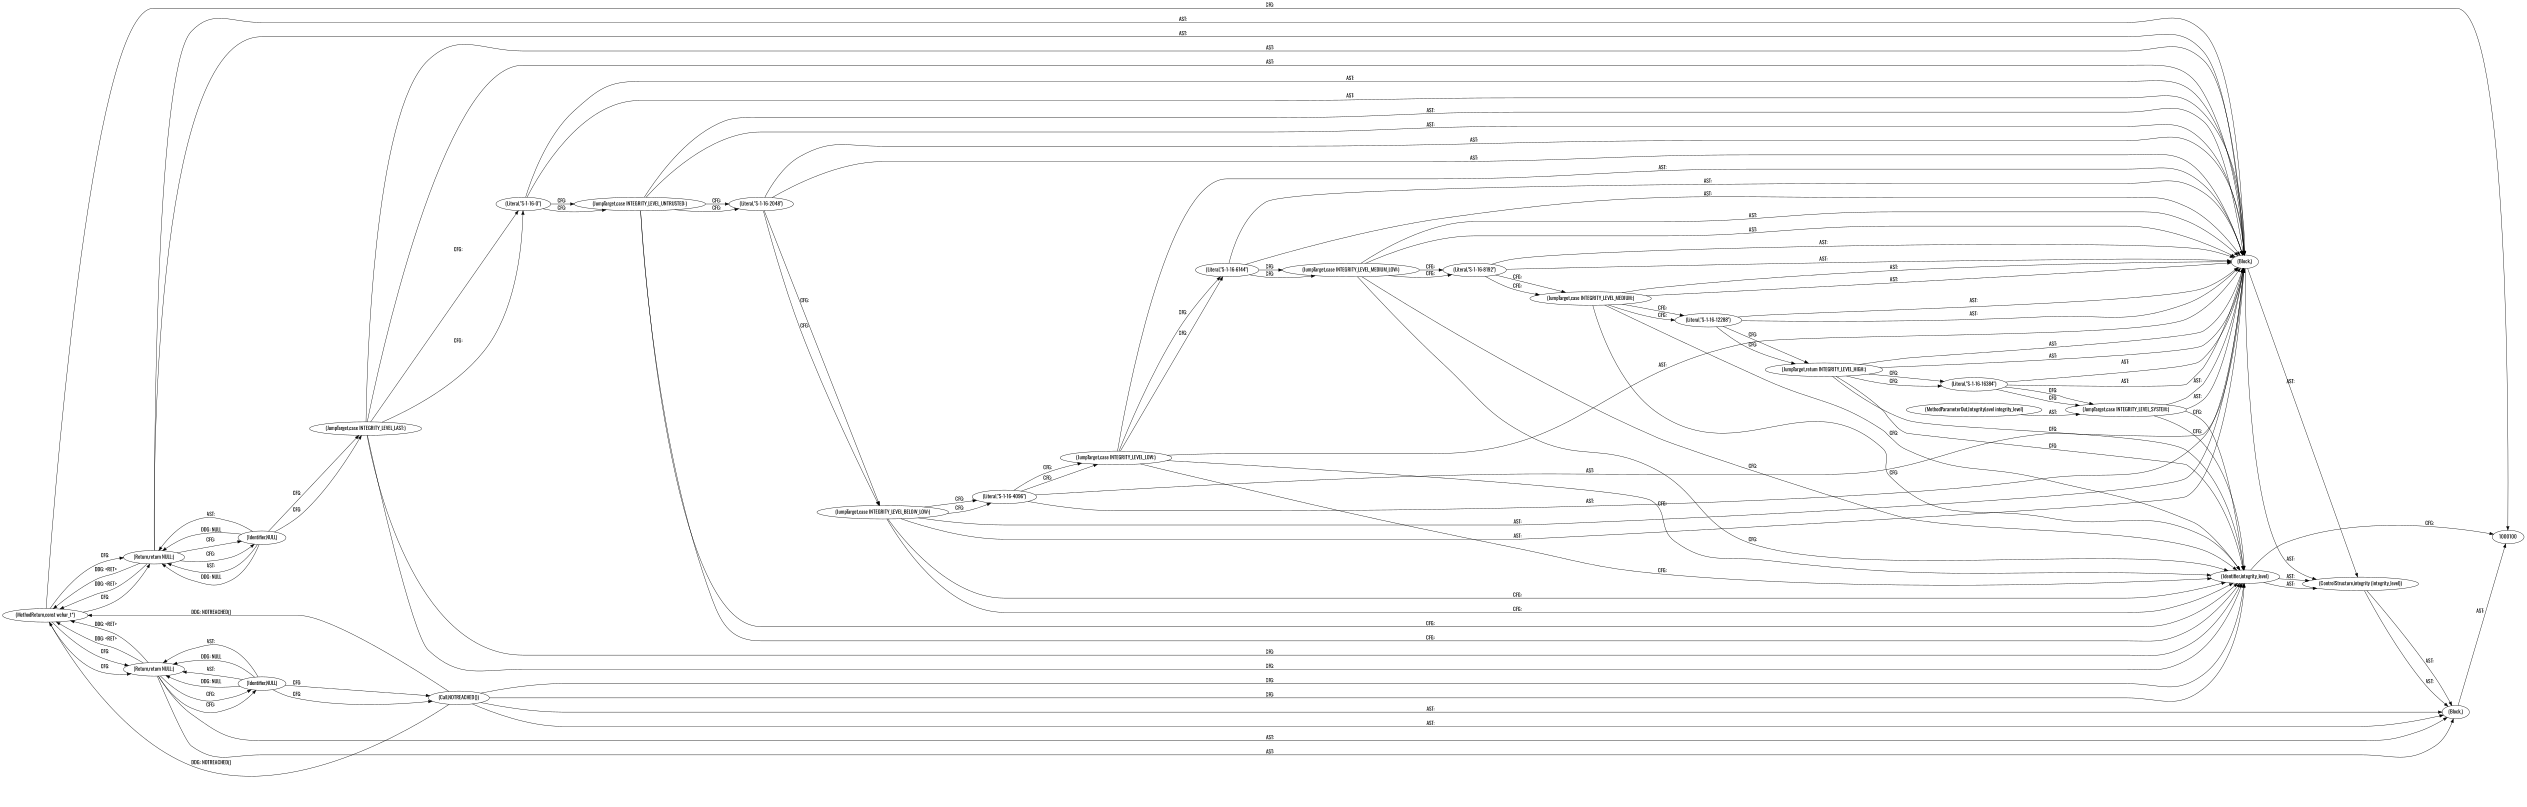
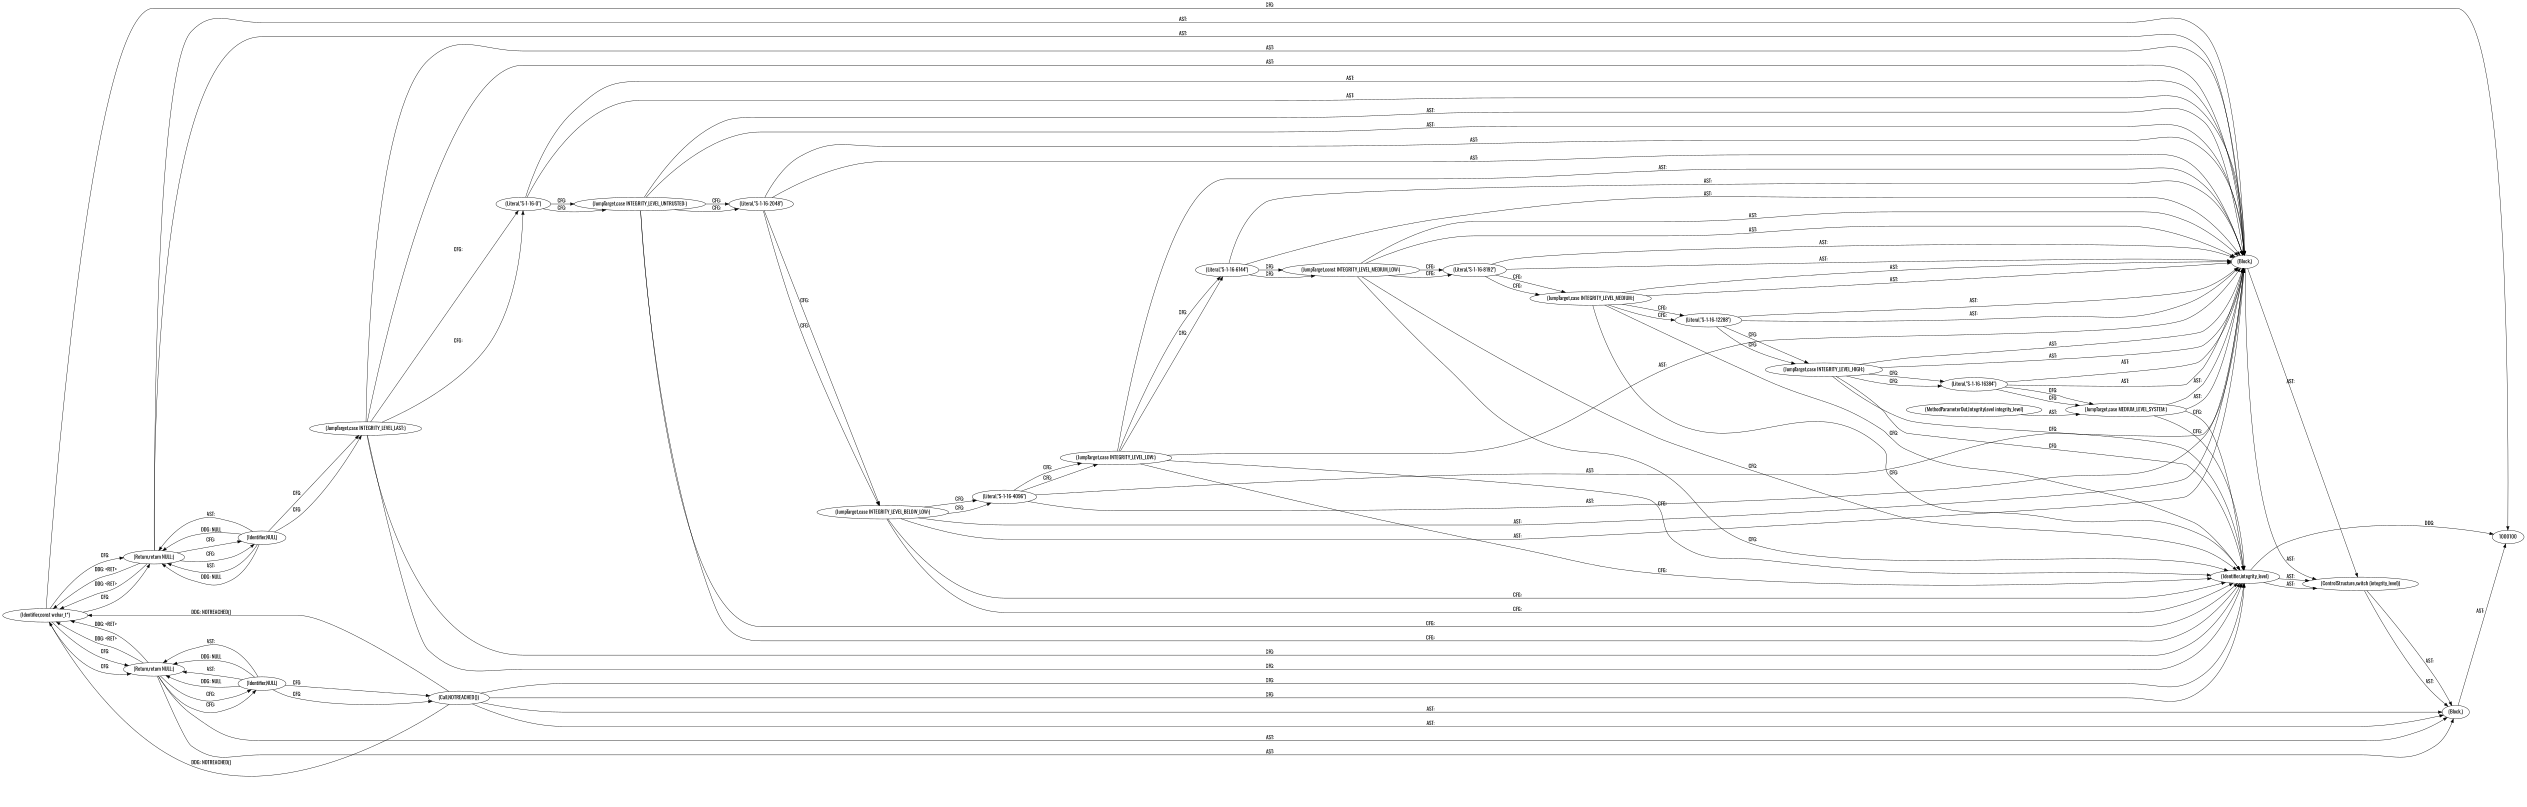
node "(JumpTarget,case INTEGRITY_LEVEL_MEDIUM_LOW:)": label "(JumpTarget,case INTEGRITY_LEVEL_MEDIUM_LOW:)" -> "(JumpTarget,const INTEGRITY_LEVEL_MEDIUM_LOW:)"
node "(JumpTarget,return INTEGRITY_LEVEL_HIGH:)": label "(JumpTarget,return INTEGRITY_LEVEL_HIGH:)" -> "(JumpTarget,case INTEGRITY_LEVEL_HIGH:)"
node "(JumpTarget,case INTEGRITY_LEVEL_SYSTEM:)": label "(JumpTarget,case INTEGRITY_LEVEL_SYSTEM:)" -> "(JumpTarget,case MEDIUM_LEVEL_SYSTEM:)"
edge "(Identifier,integrity_level)" -> "1000100": label "CFG: " -> "DDG: "
node "(ControlStructure,integrity (integrity_level))": label "(ControlStructure,integrity (integrity_level))" -> "(ControlStructure,switch (integrity_level))"
node "(MethodReturn,const wchar_t*)": label "(MethodReturn,const wchar_t*)" -> "(Identifier,const wchar_t*)"
